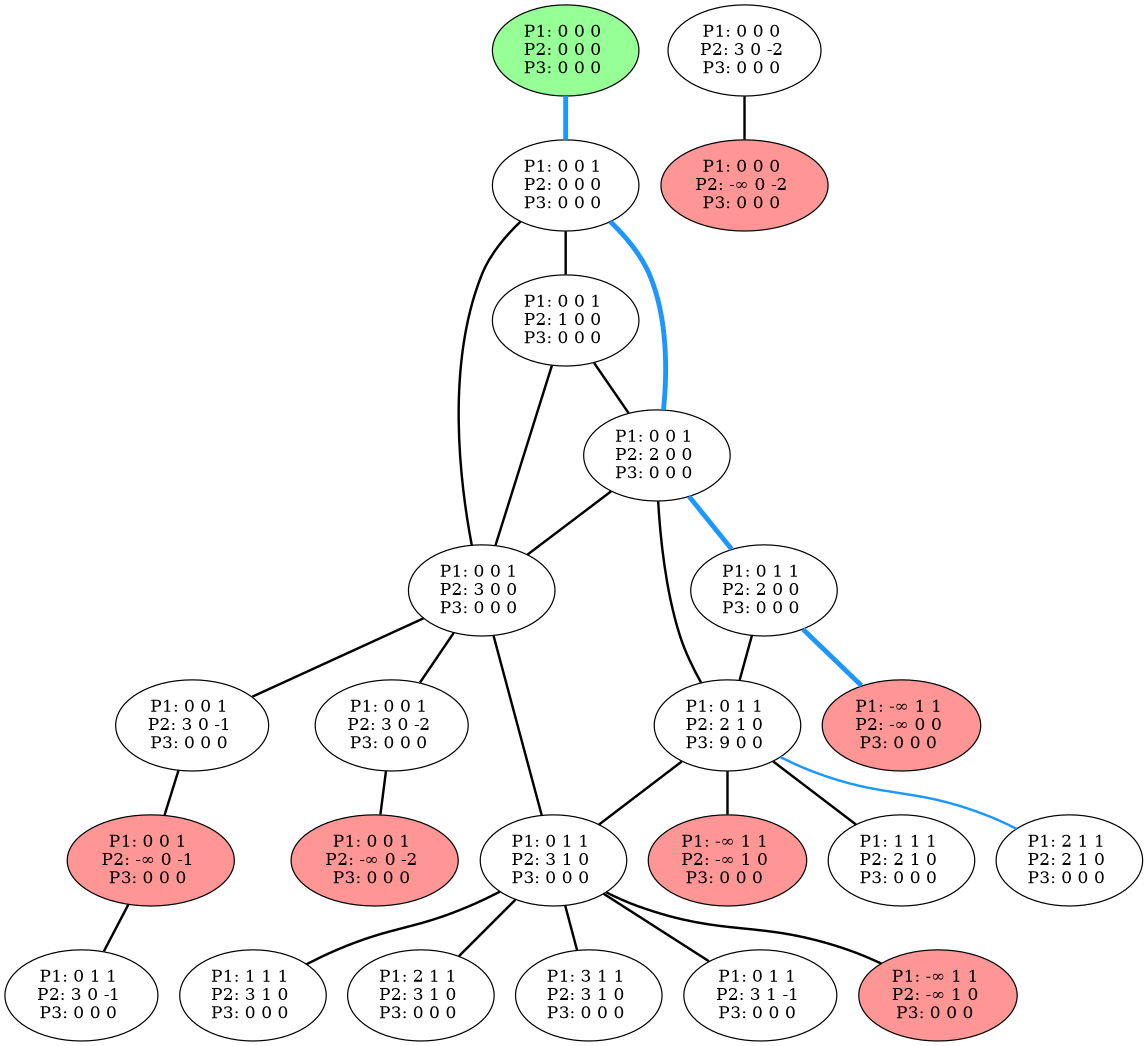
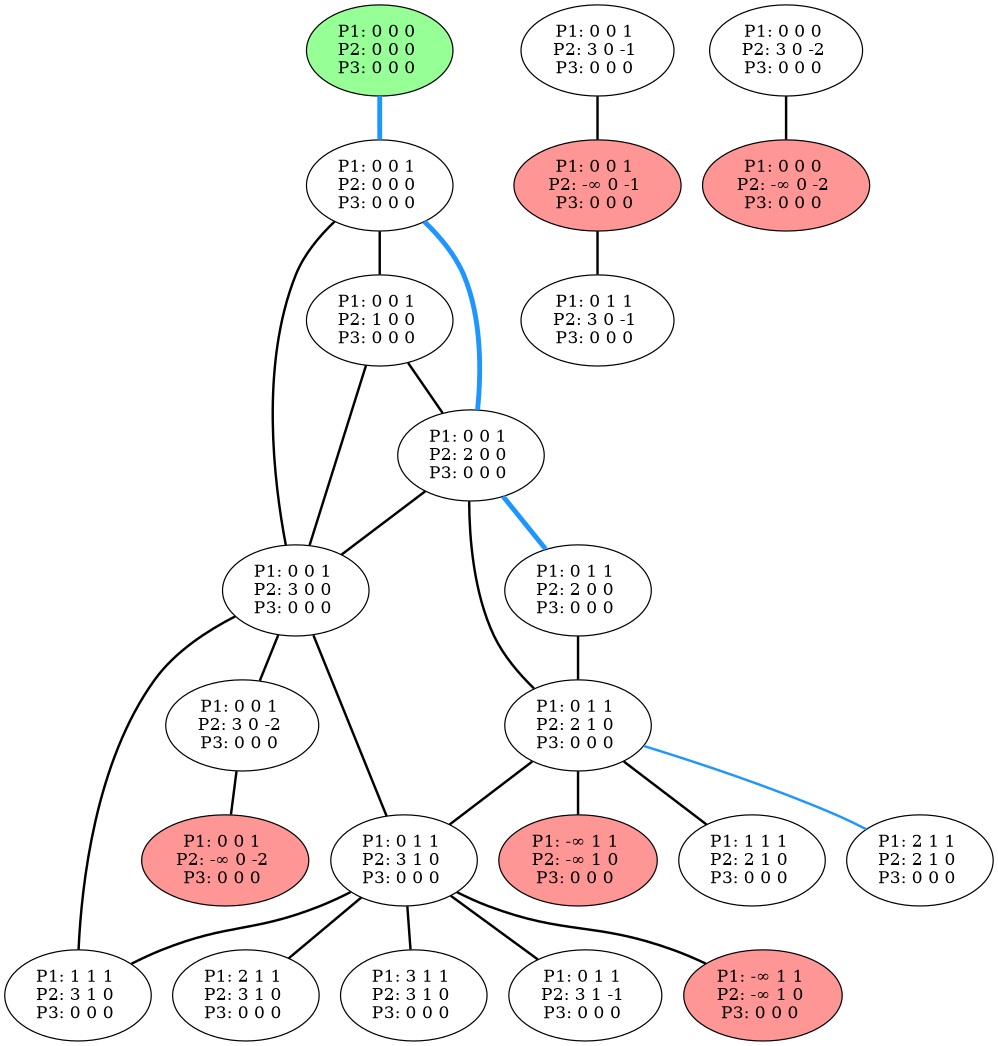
edge "P1: 0 0 1 P2: 3 0 0 P3: 0 0 0" -- "P1: 0 0 1 P2: 3 0 -1 P3: 0 0 0": now "P1: 0 0 1 P2: 3 0 0 P3: 0 0 0" -- "P1: 1 1 1 P2: 3 1 0 P3: 0 0 0"
node "P1: 0 1 1 P2: 2 1 0 P3: 9 0 0": label "P1: 0 1 1 P2: 2 1 0 P3: 9 0 0" -> "P1: 0 1 1 P2: 2 1 0 P3: 0 0 0"
node "P1: -∞ 1 1 P2: -∞ 0 0 P3: 0 0 0": removed
